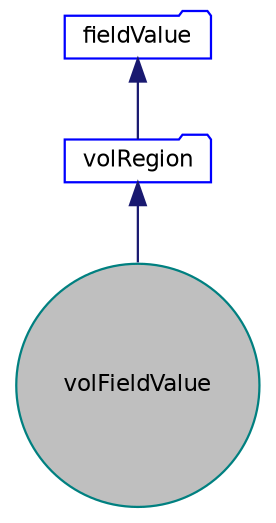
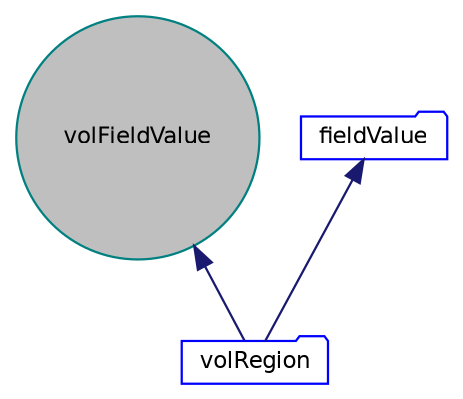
edge "volFieldValue" -> "volRegion": reversed
